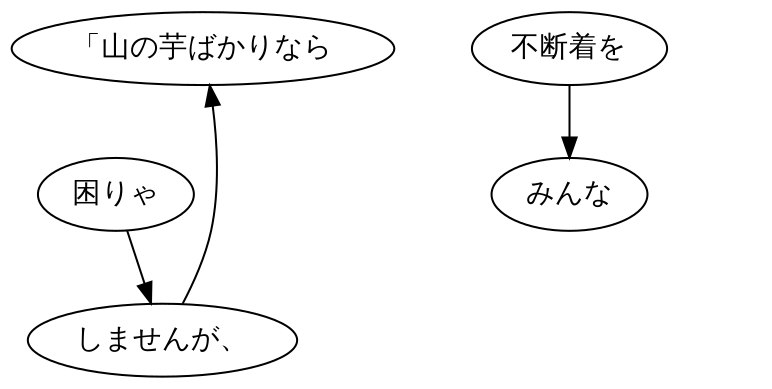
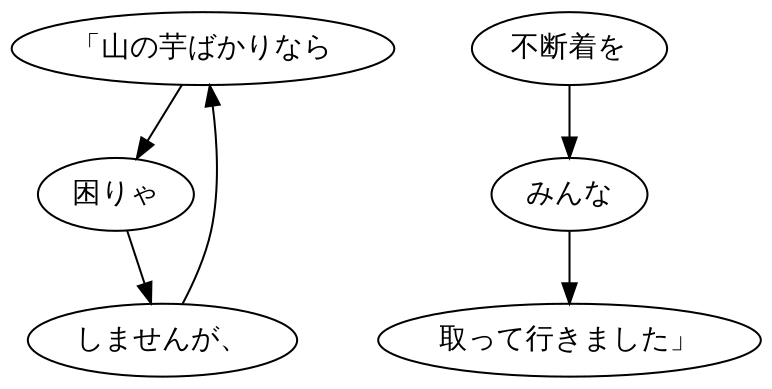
edge "「山の芋ばかりなら" -> "困りゃ": added
node "取って行きました」": added
